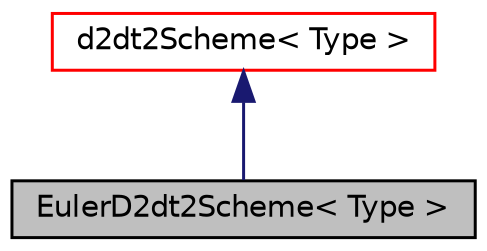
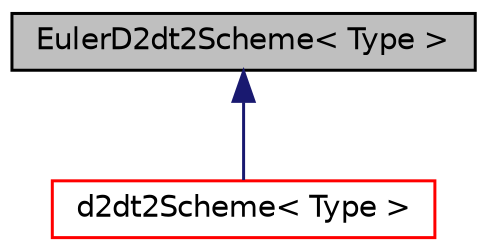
edge "EulerD2dt2Scheme< Type >" -> "d2dt2Scheme< Type >": reversed
